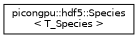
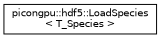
node "picongpu::hdf5::Species < T_Species >": label "picongpu::hdf5::Species < T_Species >" -> "picongpu::hdf5::LoadSpecies < T_Species >"
